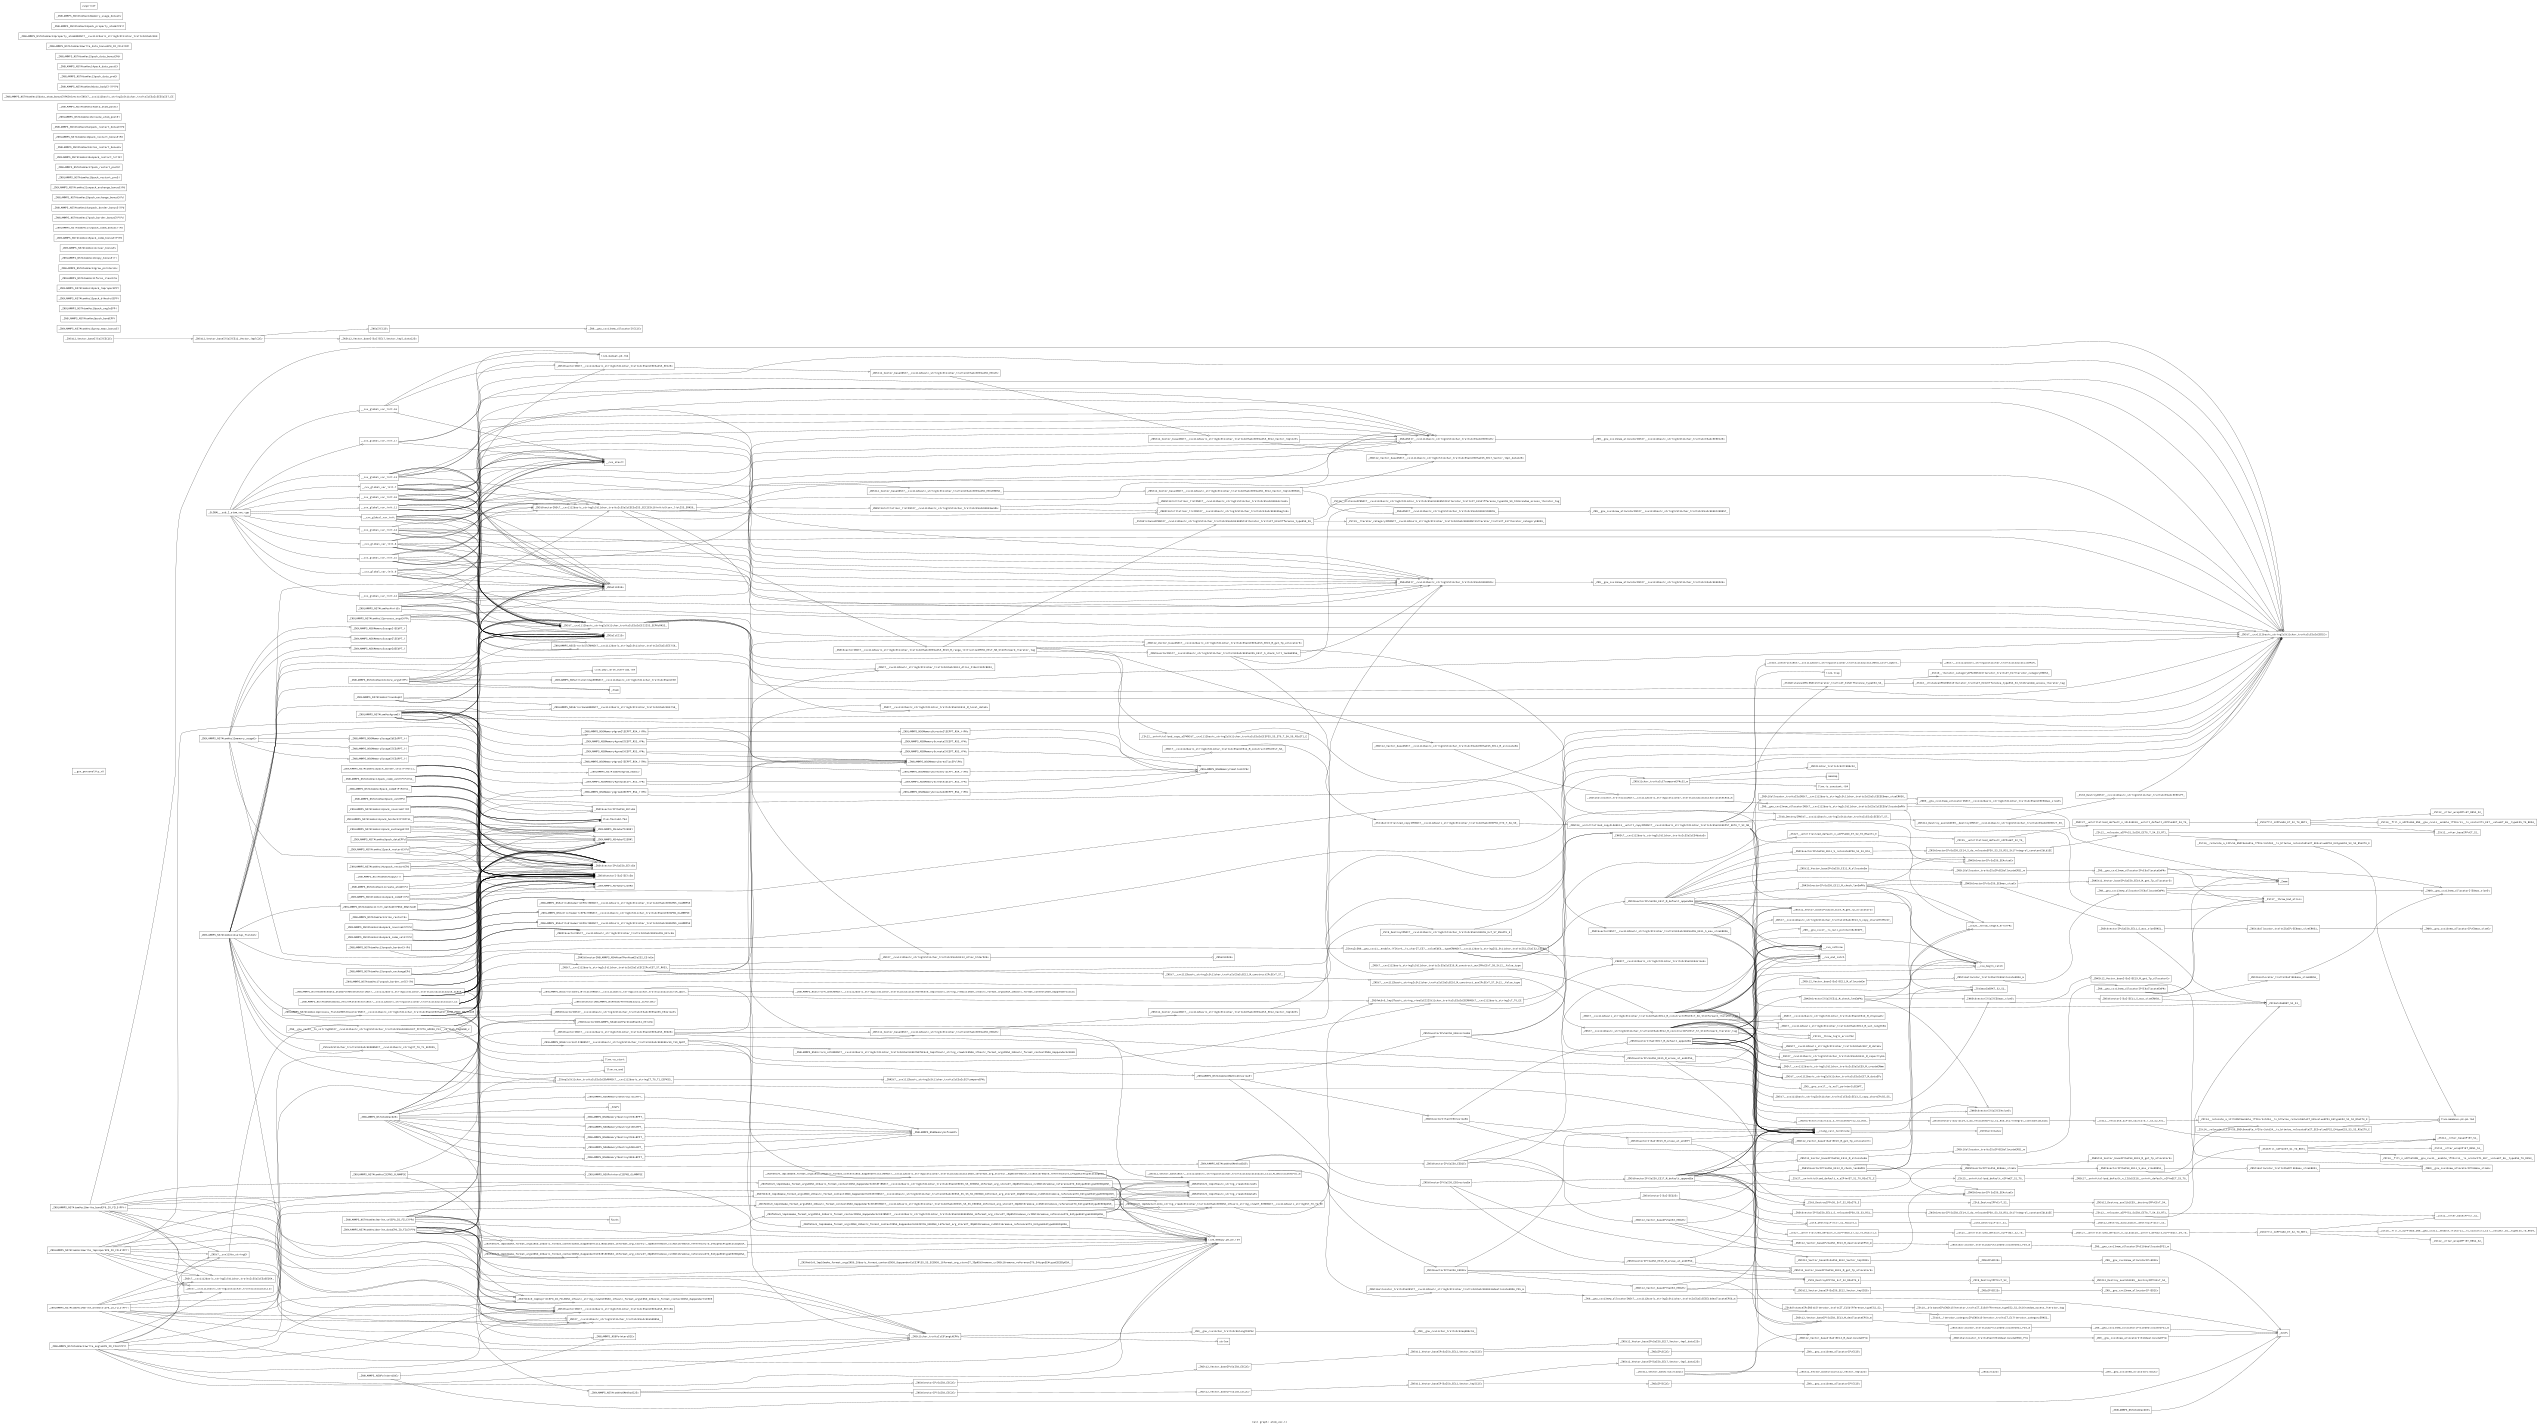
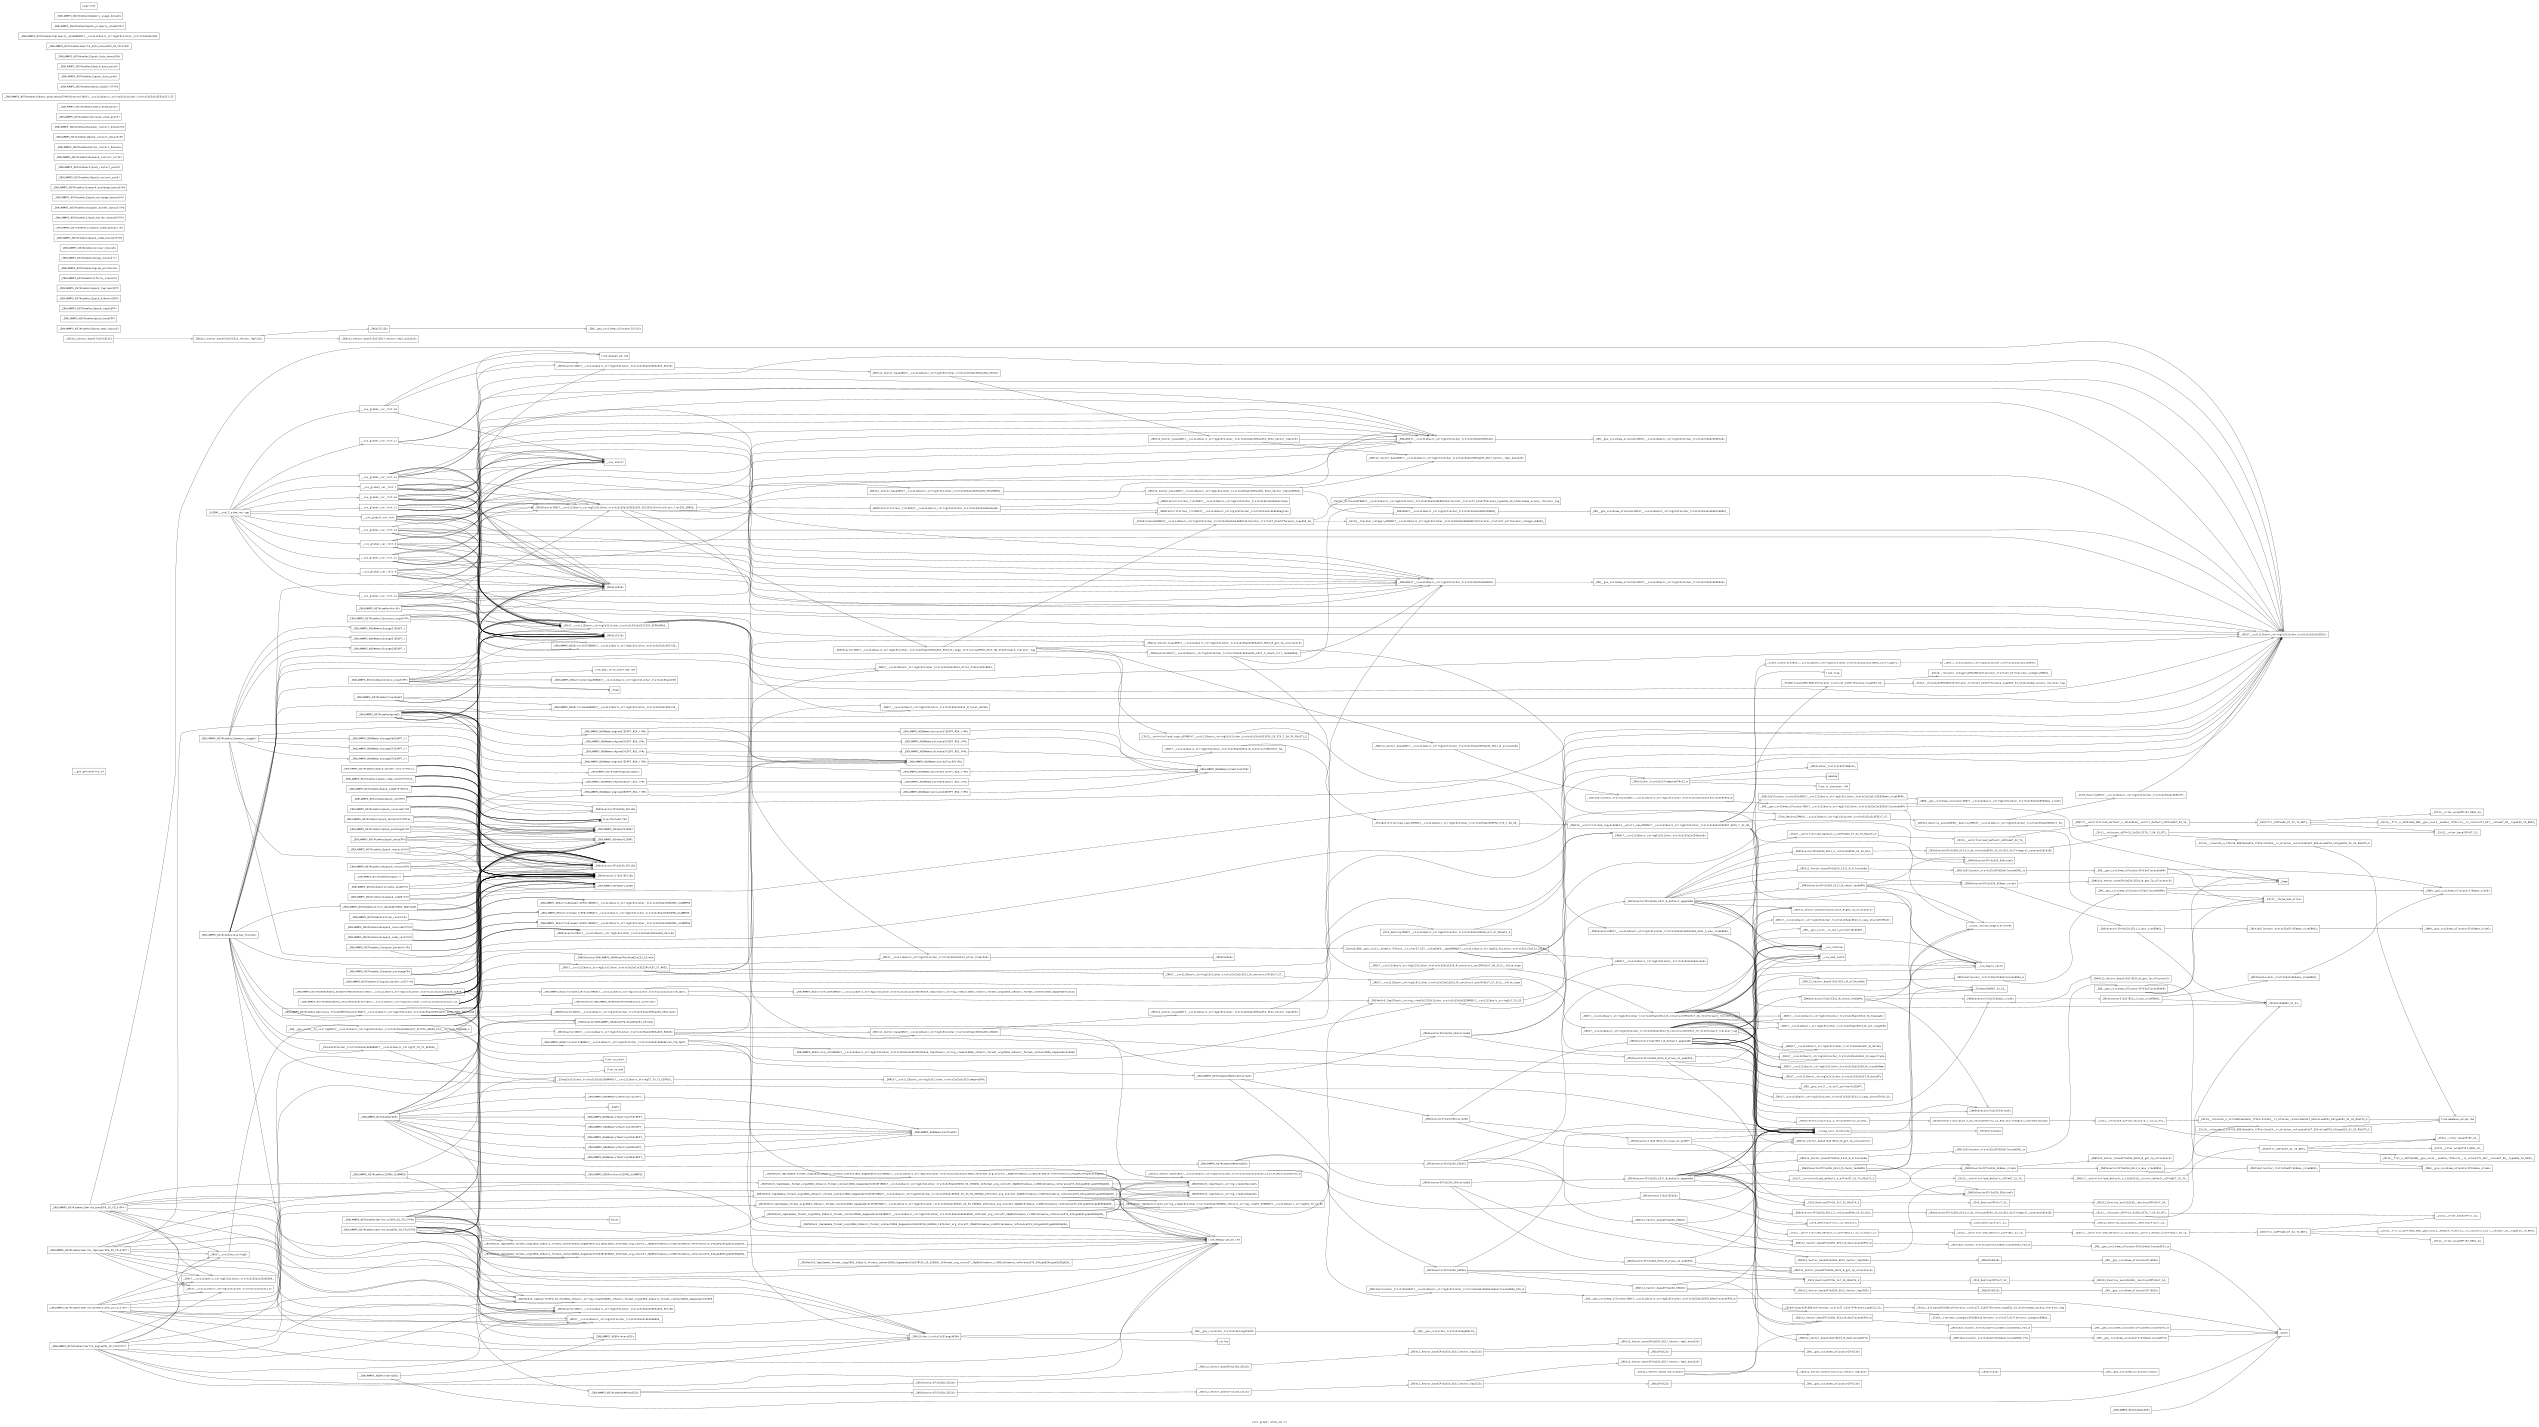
edge "__cxx_global_var_init.8" -> "__cxa_atexit": removed
edge "_ZN9LAMMPS_NS7AtomVec11unpack_commEiiPd" -> "_ZN9LAMMPS_NS4ubufC2ERKl": now "_ZN9LAMMPS_NS7AtomVec11unpack_commEiiPd" -> "_ZNSt6vectorIPvSaIS0_EEixEm"
node "_ZSt19__throw_logic_errorPKc": removed
